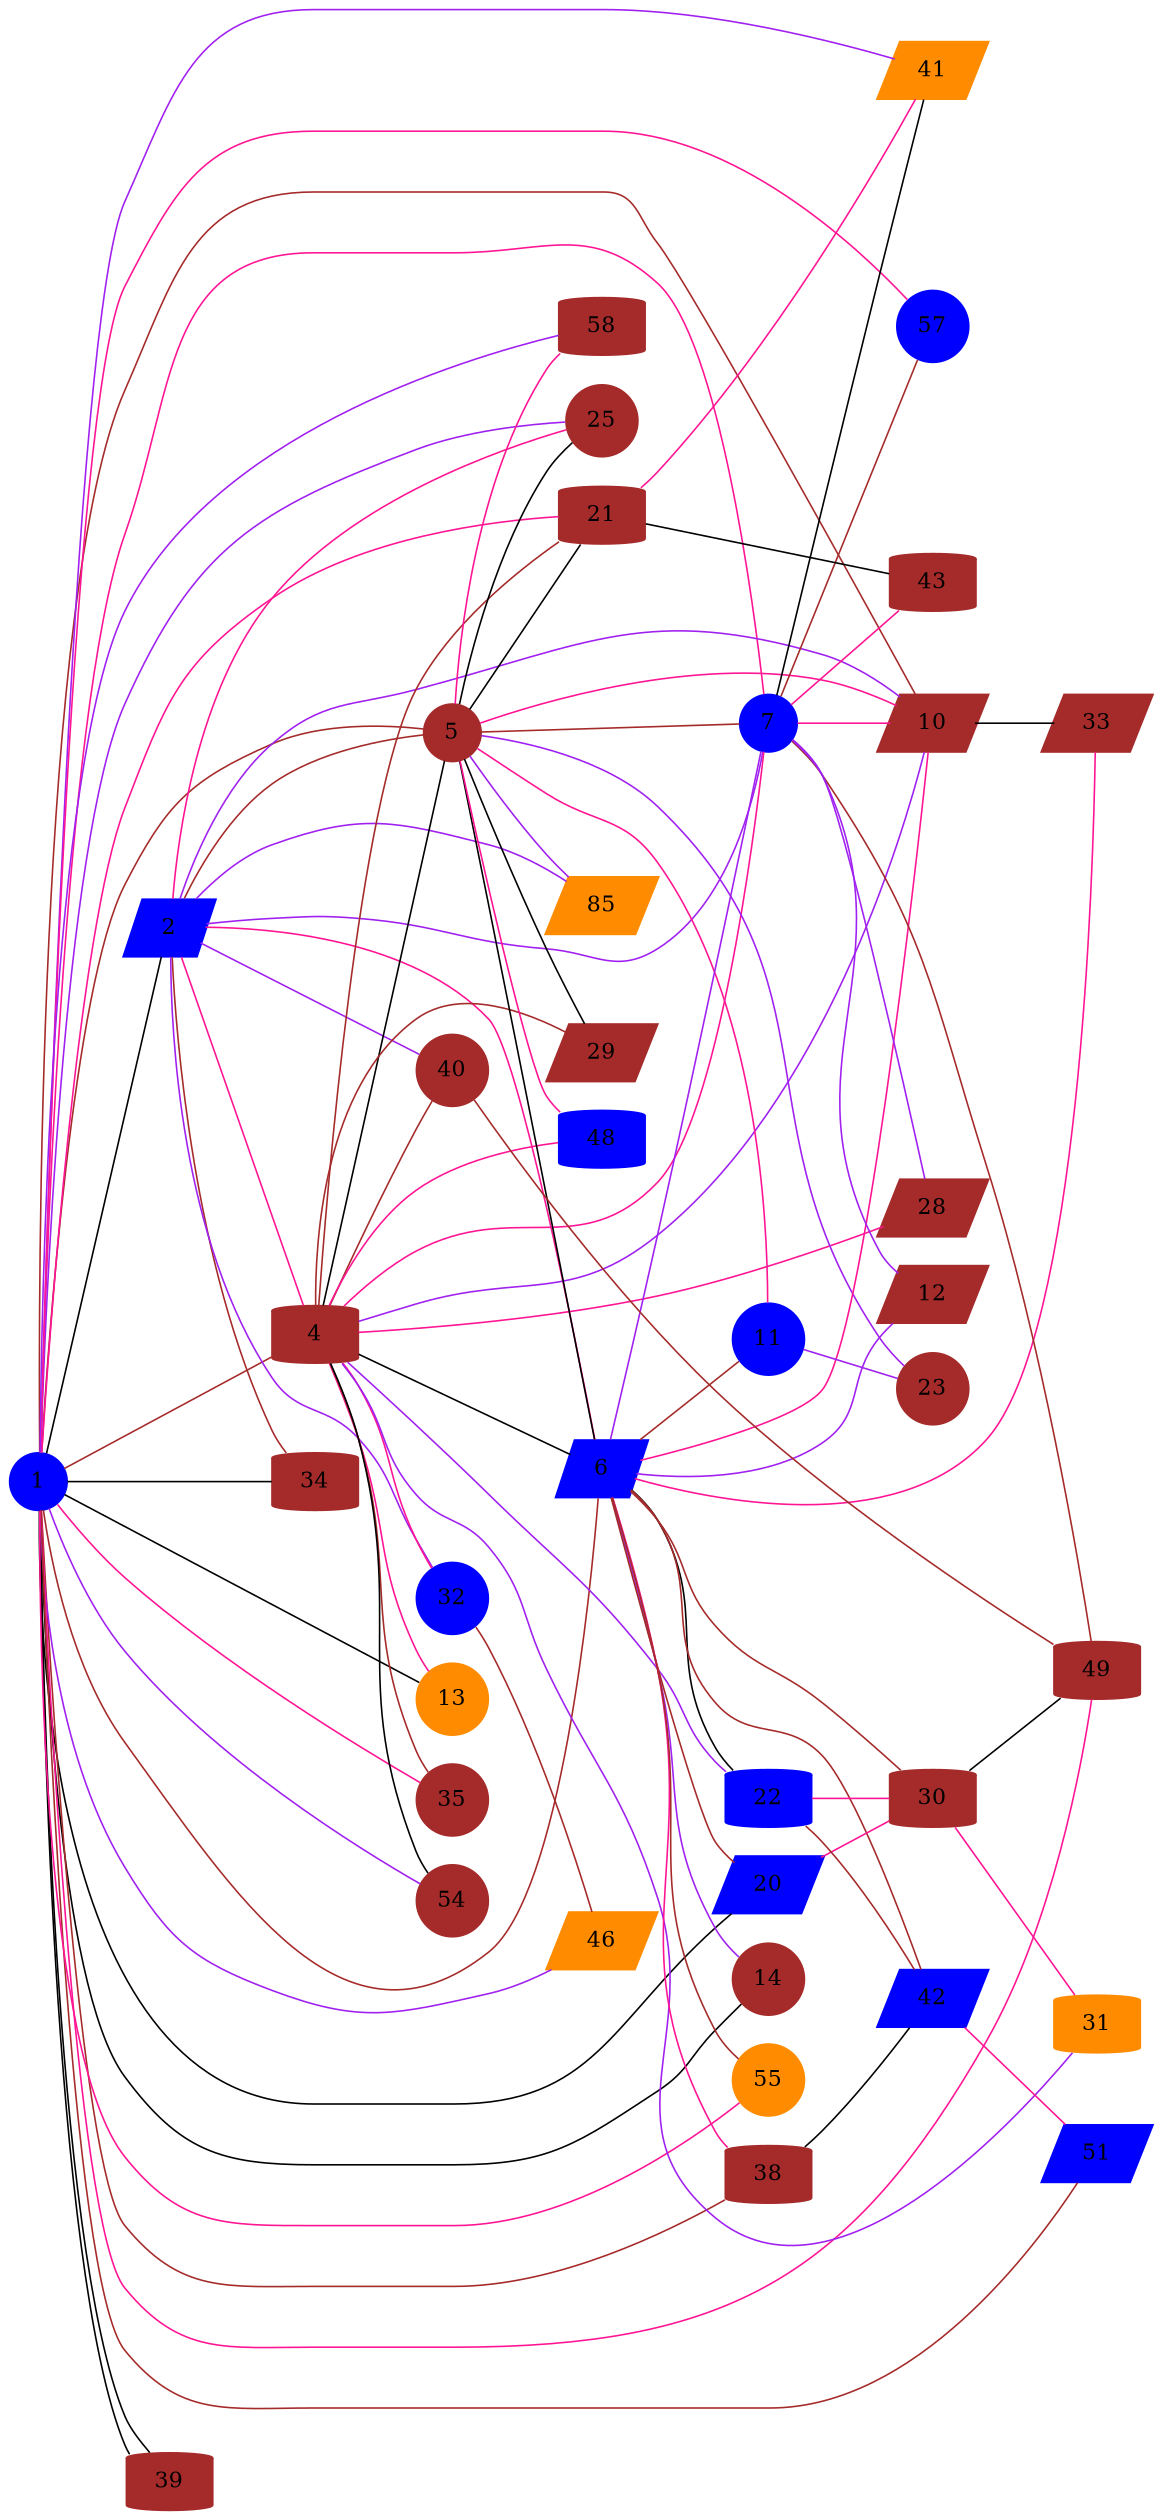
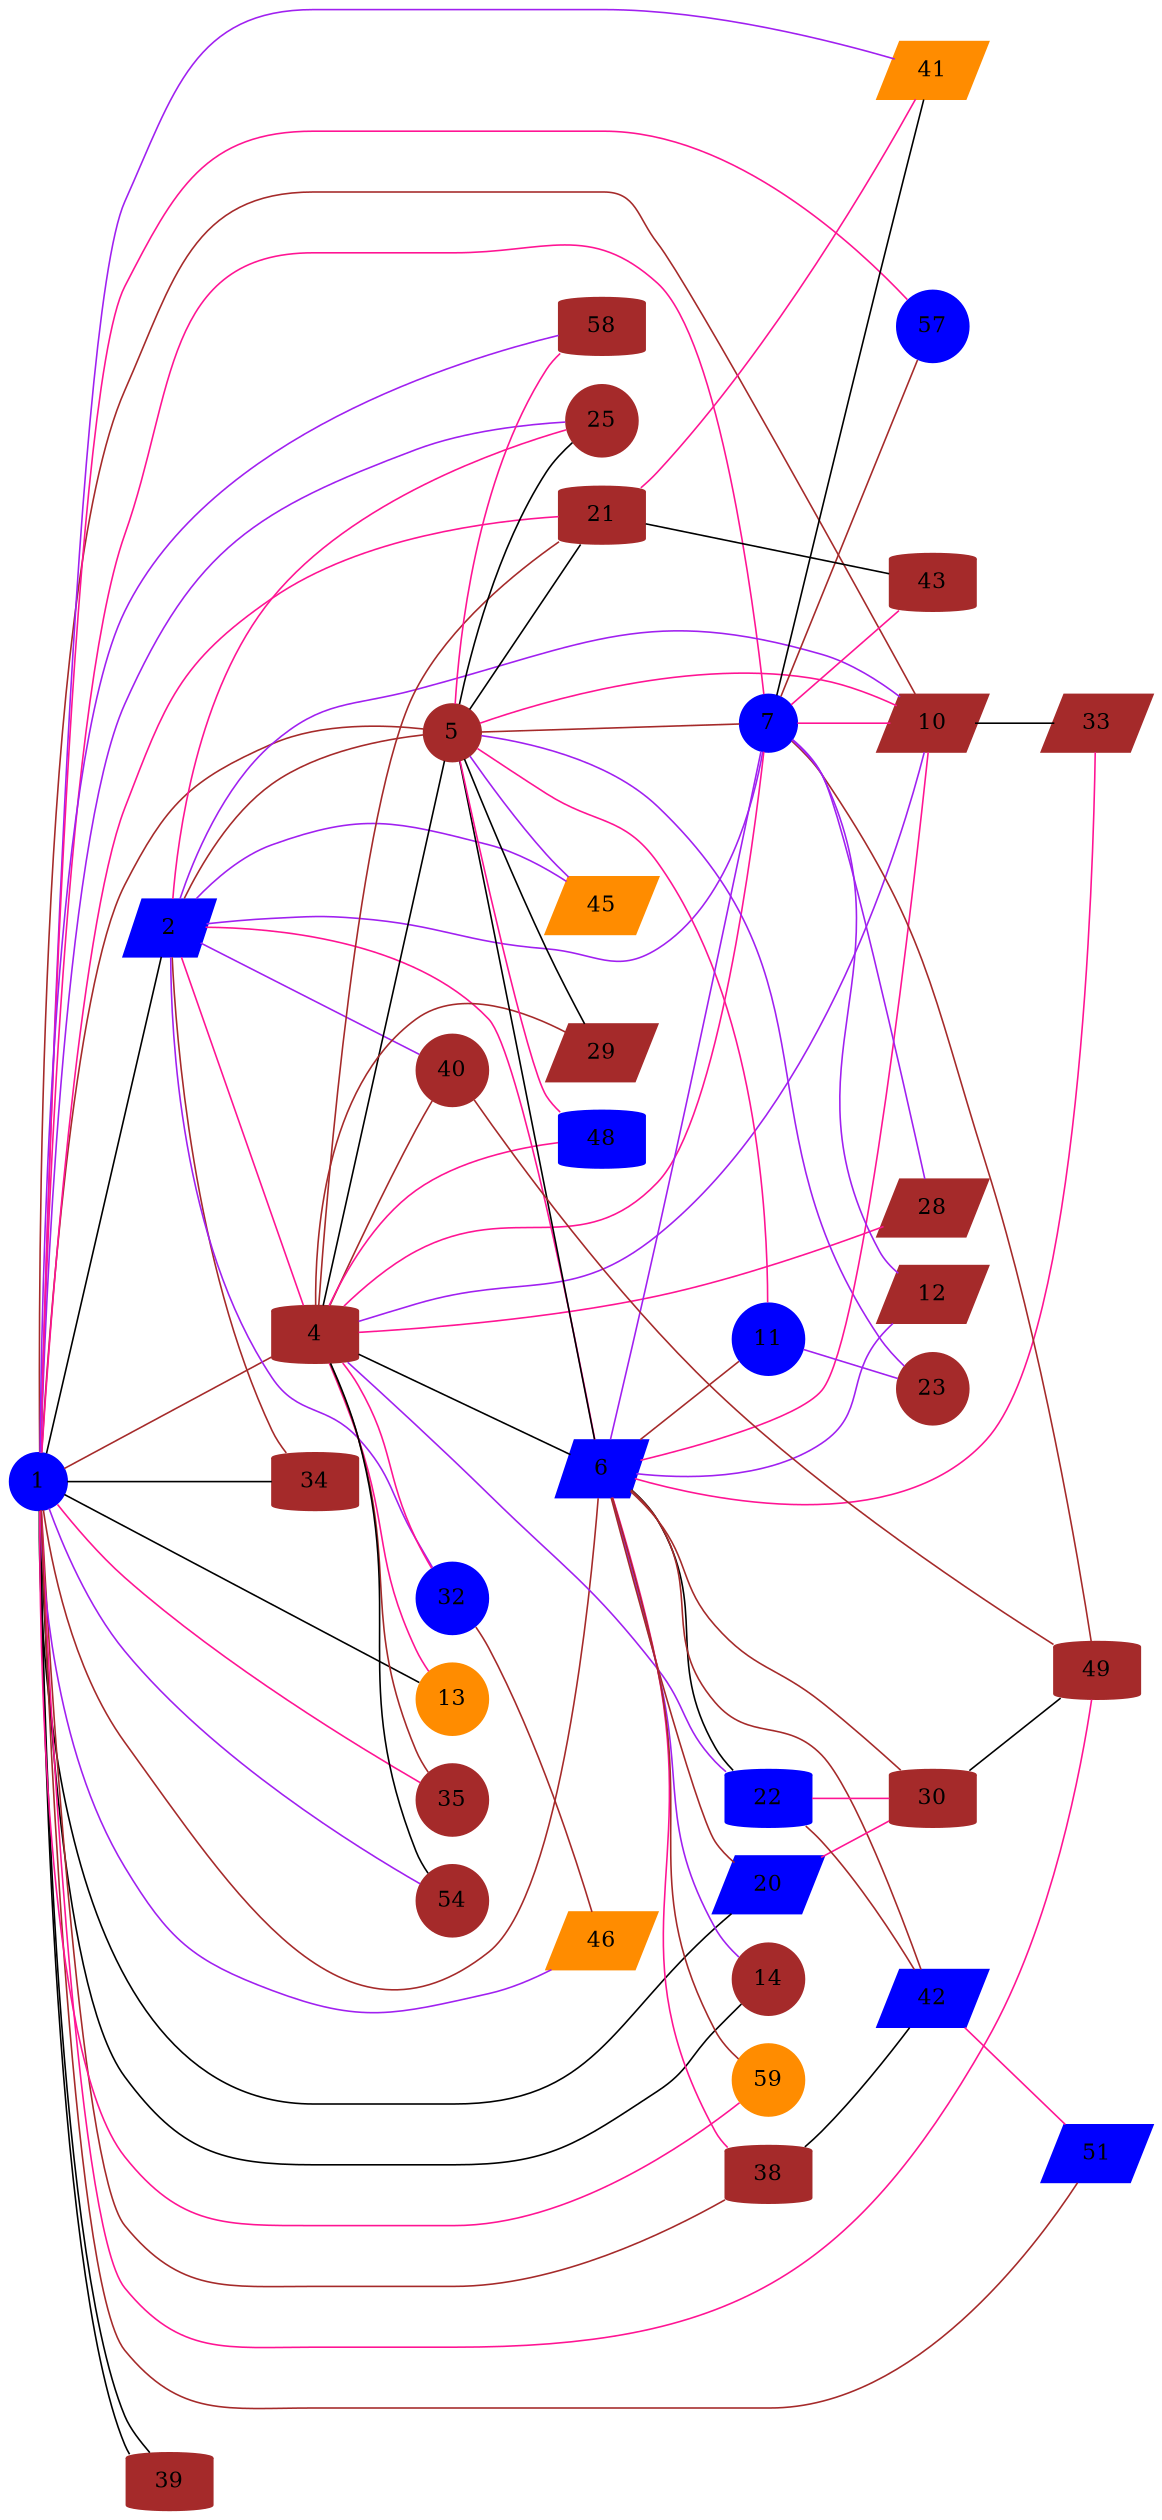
node "85": label "85" -> "45"
node "31": removed
node "55": label "55" -> "59"
